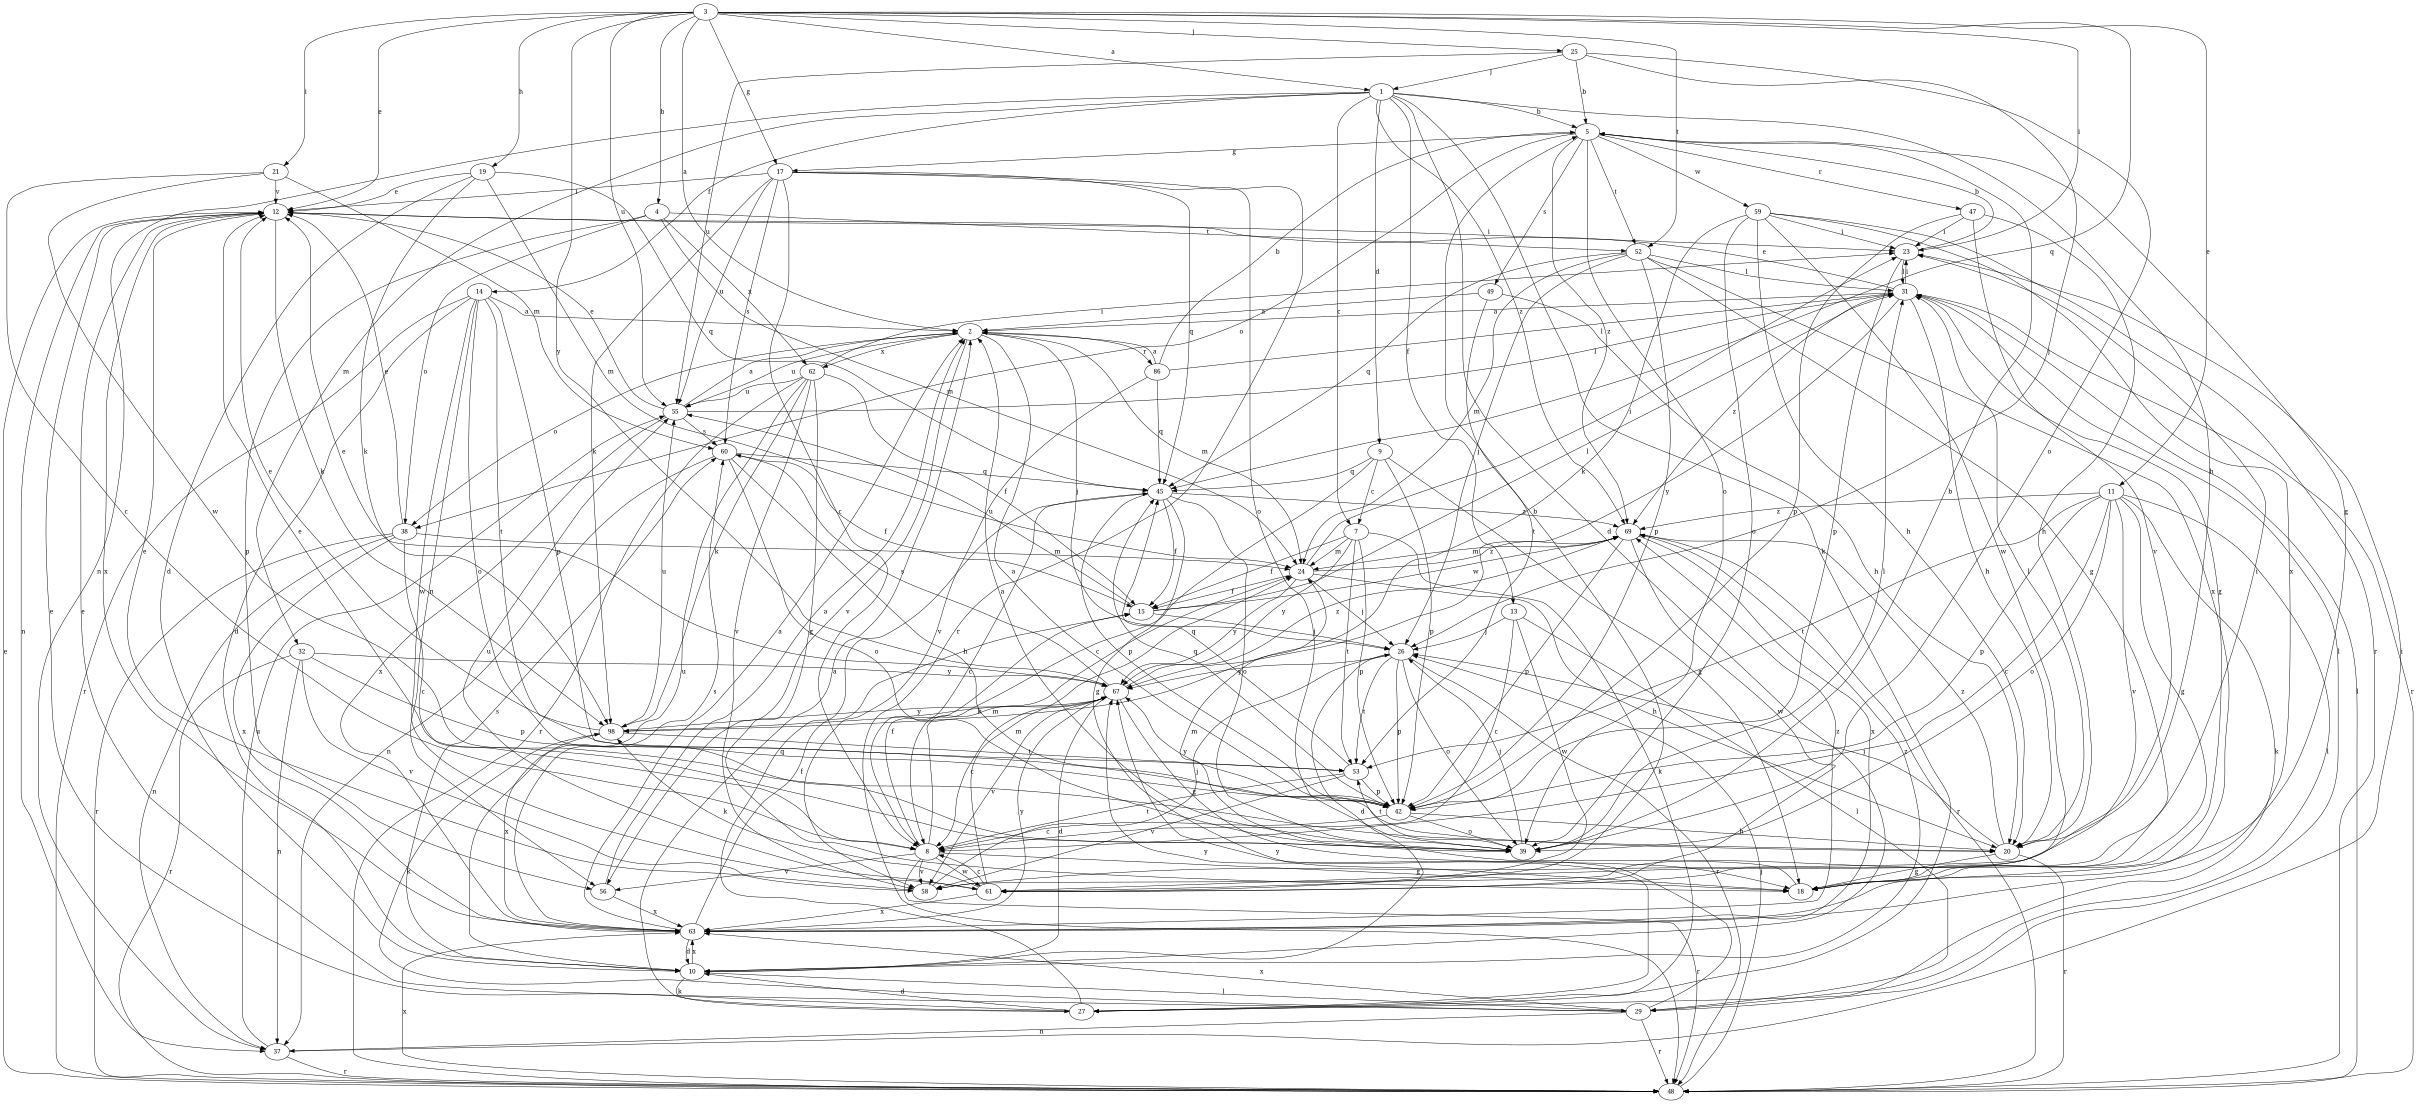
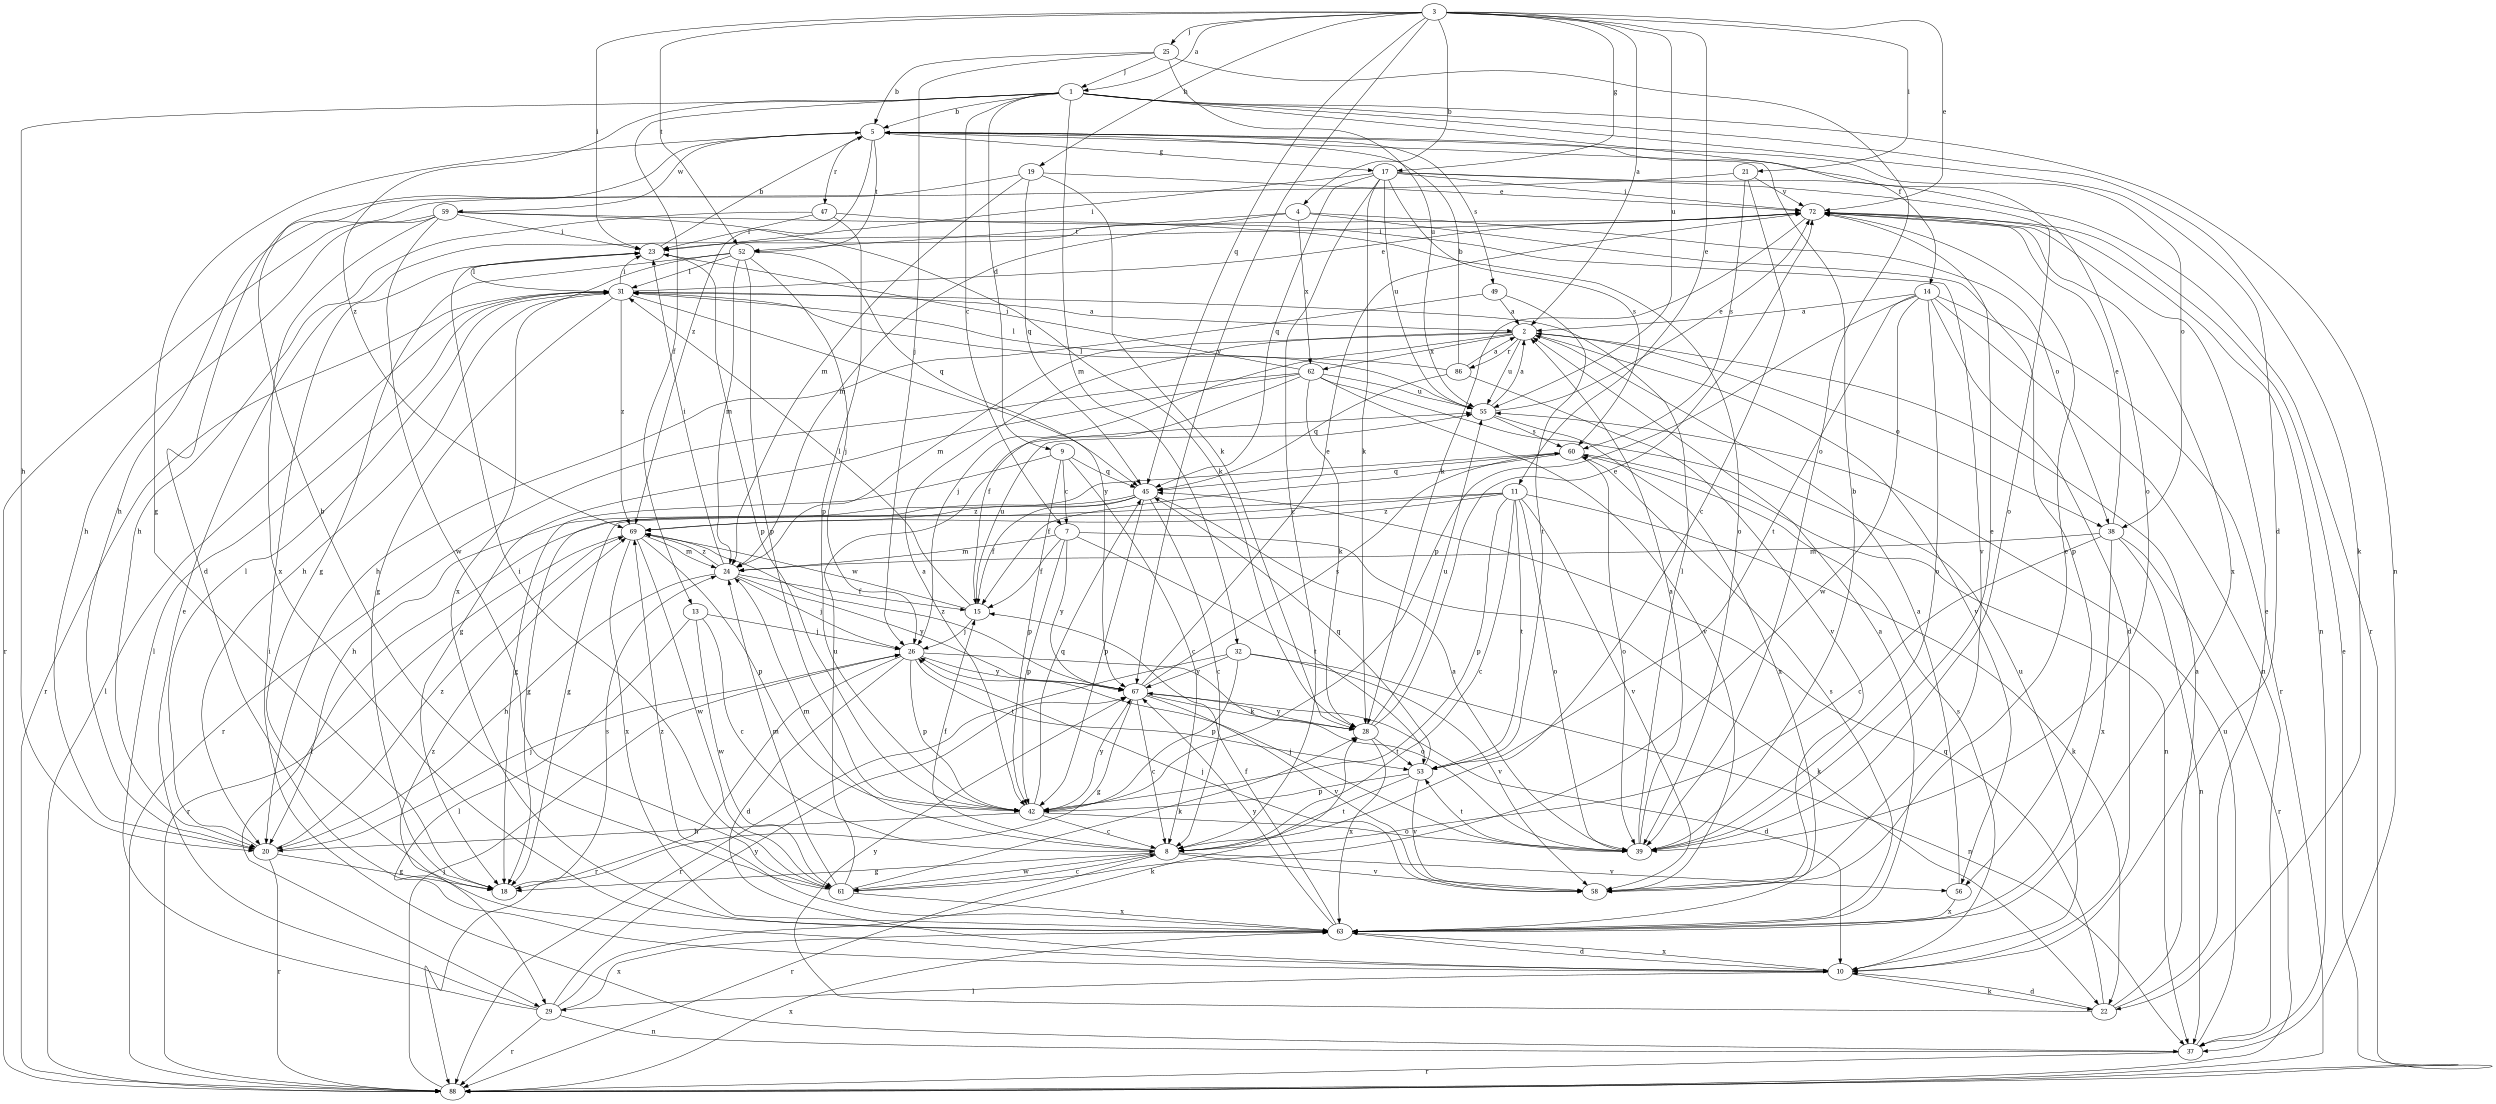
node "12": label "12" -> "72"
edge "17" -> "23": added, label "i"
edge "21" -> "60": label "m" -> "s"
edge "21" -> "20": label "w" -> "h"
edge "14" -> "56": now "14" -> "37"
edge "45" -> "39": label "o" -> "a"
node "98": label "98" -> "28"
edge "18" -> "24": label "m" -> "s"
node "27": label "27" -> "22"
node "48": label "48" -> "88"
